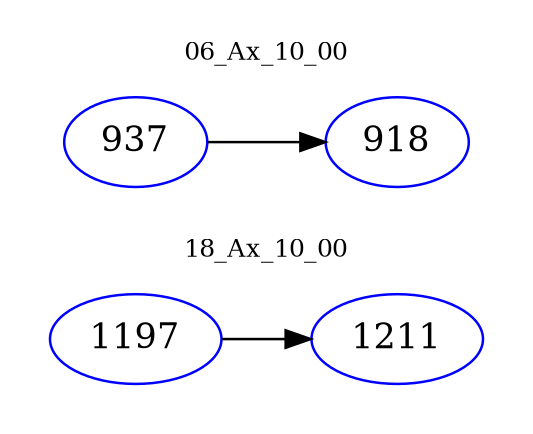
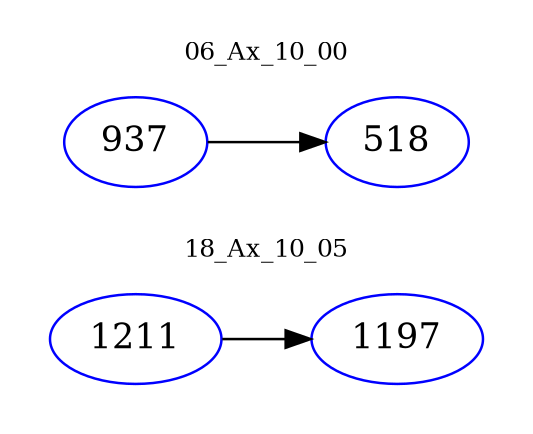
node "918": label "918" -> "518"
cluster "18_Ax_10_00": label "18_Ax_10_00" -> "18_Ax_10_05"
edge "1197" -> "1211": reversed
